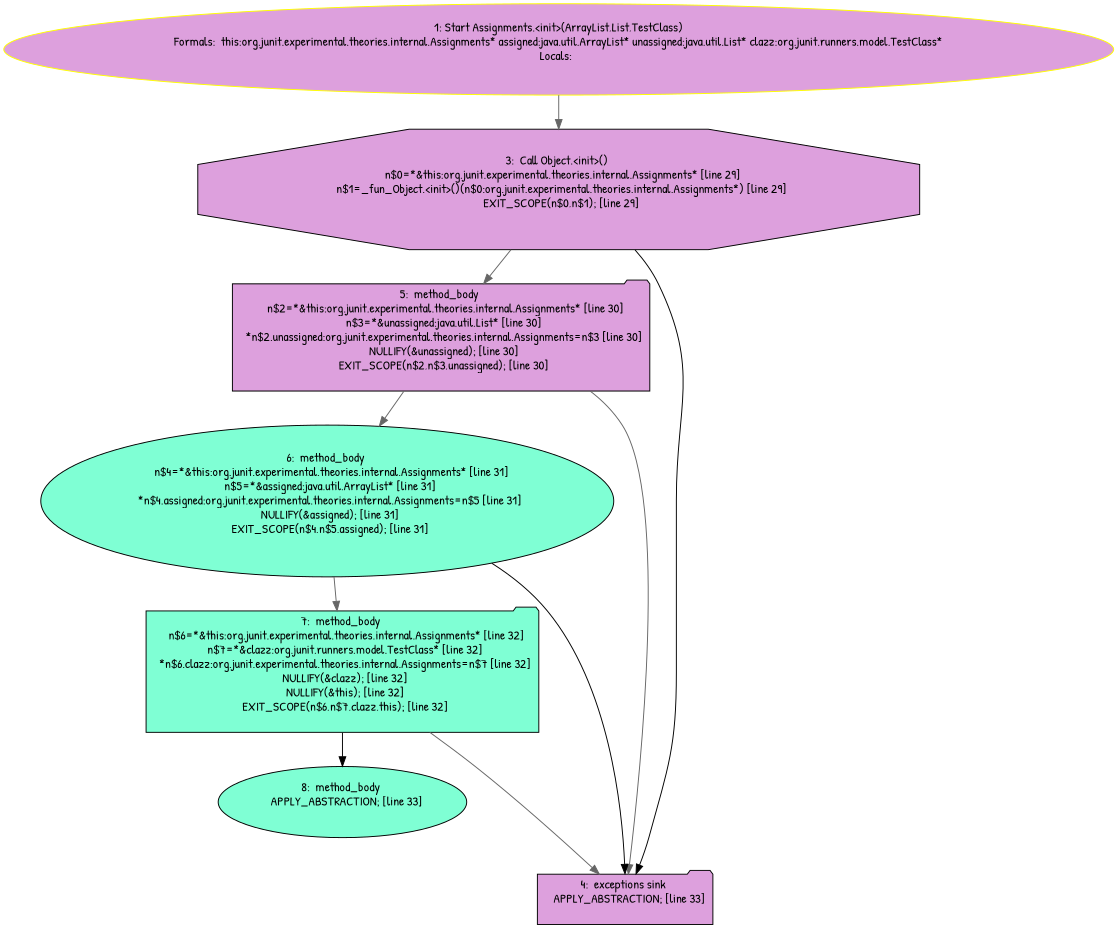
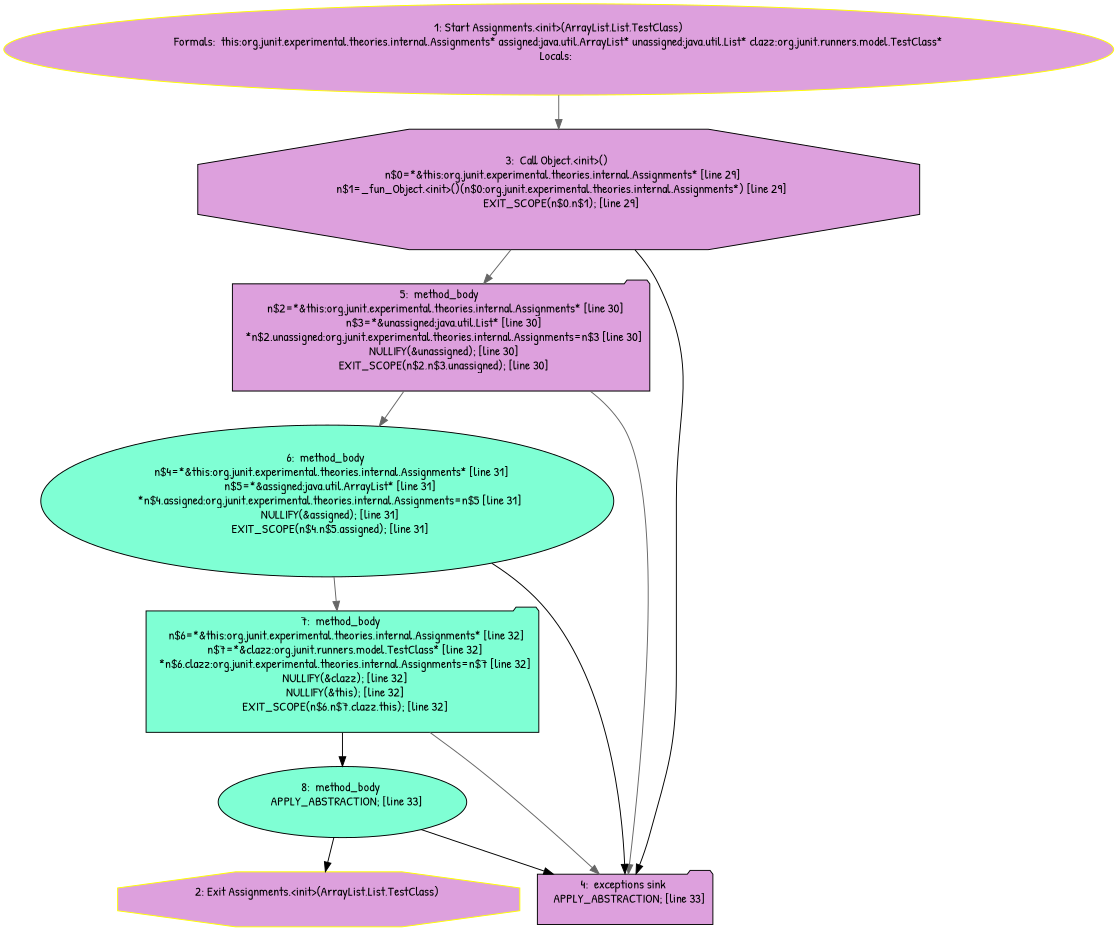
edge "8:  method_body APPLY_ABSTRACTION; [line 33]" -> "4:  exceptions sink APPLY_ABSTRACTION; [line 33]": added
node "2: Exit Assignments.<init>(ArrayList,List,TestClass)": added
